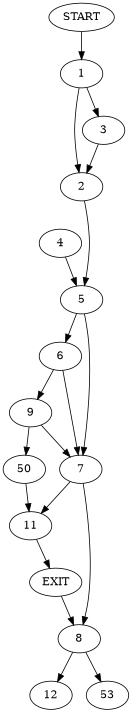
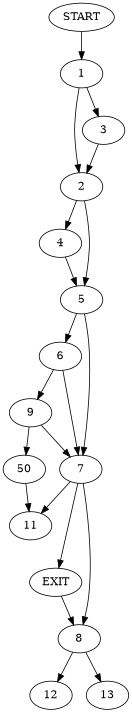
edge "2" -> "4": added
edge "11" -> "EXIT": now "7" -> "EXIT"
node "53": label "53" -> "13"
